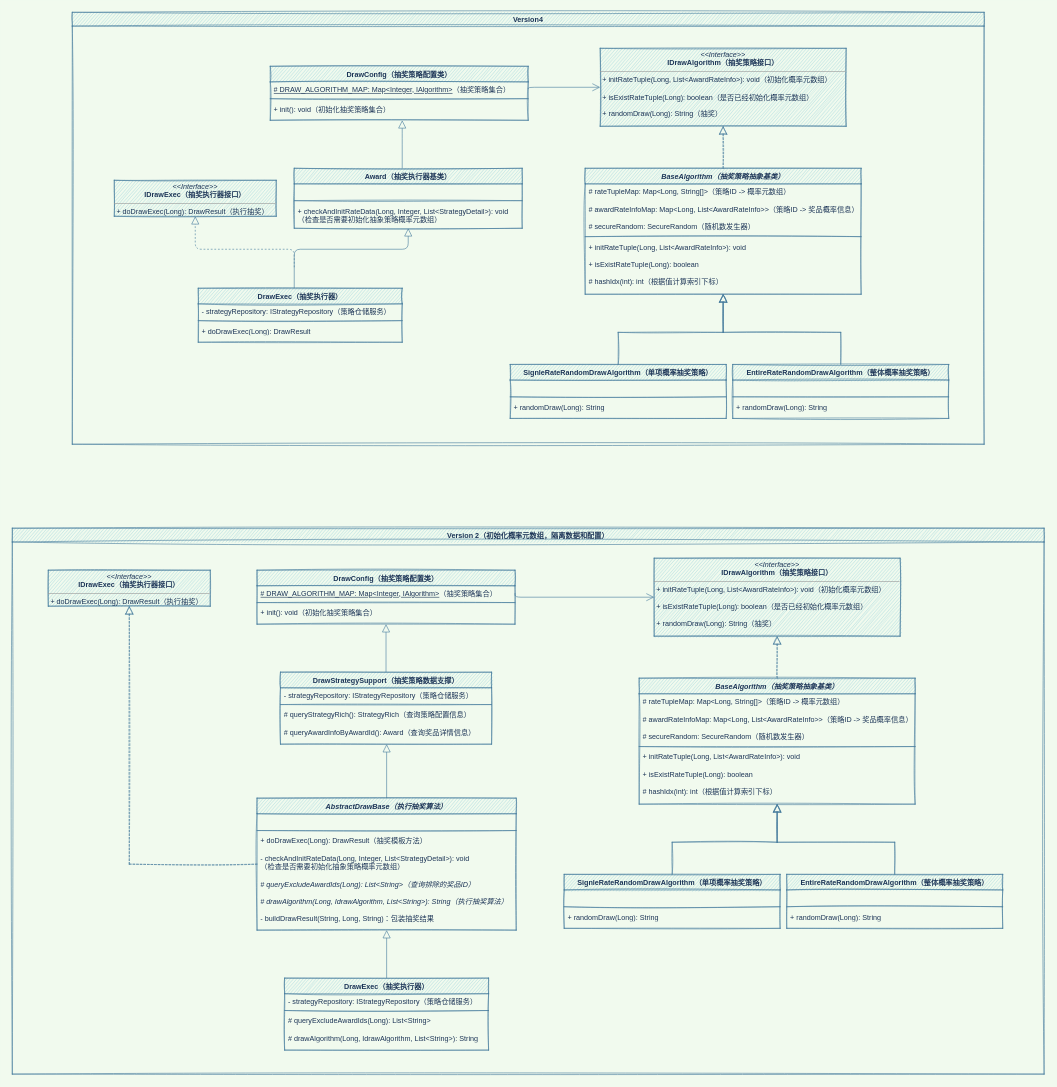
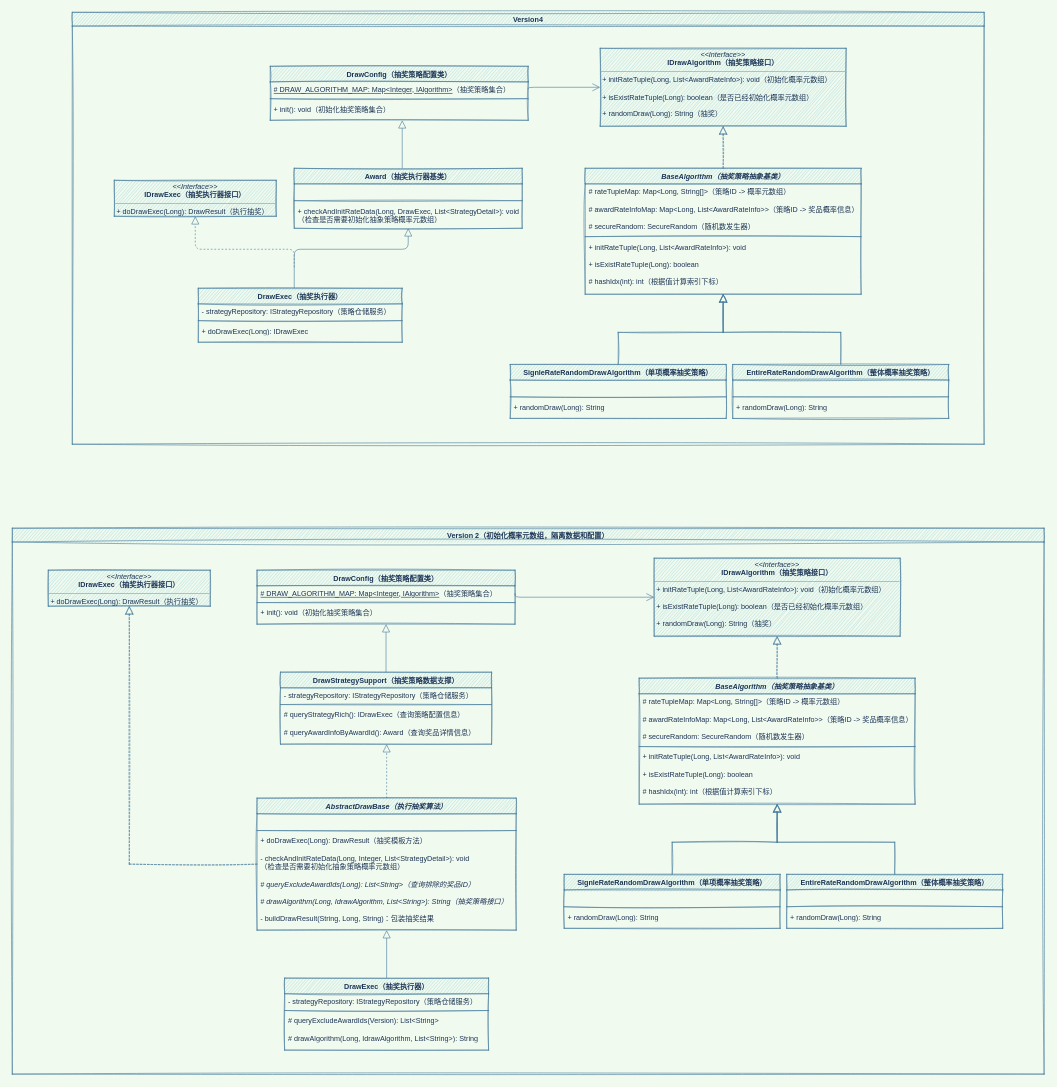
node "+ checkAndInitRateData(Long, Integer, List<StrategyDetail>): void （检查是否需要初始化抽象策略概率元数组）": label "+ checkAndInitRateData(Long, Integer, List<StrategyDetail>): void （检查是否需要初始化抽象策略概率元数组）" -> "+ checkAndInitRateData(Long, DrawExec, List<StrategyDetail>): void （检查是否需要初始化抽象策略概率元数组）"
node "+ doDrawExec(Long): DrawResult": label "+ doDrawExec(Long): DrawResult" -> "+ doDrawExec(Long): IDrawExec"
node "# queryStrategyRich(): StrategyRich（查询策略配置信息） # queryAwardInfoByAwardId(): Award（查询奖品详情信息）": label "# queryStrategyRich(): StrategyRich（查询策略配置信息） # queryAwardInfoByAwardId(): Award（查询奖品详情信息）" -> "# queryStrategyRich(): IDrawExec（查询策略配置信息） # queryAwardInfoByAwardId(): Award（查询奖品详情信息）"
edge "AbstractDrawBase（执行抽奖算法）" -> "DrawStrategySupport（抽奖策略数据支撑）": style solid -> dashed
node "+ doDrawExec(Long): DrawResult（抽奖模板方法） - checkAndInitRateData(Long, Integer, List<StrategyDetail>): void （检查是否需要初始化抽象策略概率元数组） # queryExcludeAwardIds(Long): List<String>（查询排除的奖品ID） # drawAlgorithm(Long, IdrawAlgorithm, List<String>): String（执行抽奖算法） - buildDrawResult(String, Long, String)：包装抽奖结果": label "+ doDrawExec(Long): DrawResult（抽奖模板方法） - checkAndInitRateData(Long, Integer, List<StrategyDetail>): void （检查是否需要初始化抽象策略概率元数组） # queryExcludeAwardIds(Long): List<String>（查询排除的奖品ID） # drawAlgorithm(Long, IdrawAlgorithm, List<String>): String（执行抽奖算法） - buildDrawResult(String, Long, String)：包装抽奖结果" -> "+ doDrawExec(Long): DrawResult（抽奖模板方法） - checkAndInitRateData(Long, Integer, List<StrategyDetail>): void （检查是否需要初始化抽象策略概率元数组） # queryExcludeAwardIds(Long): List<String>（查询排除的奖品ID） # drawAlgorithm(Long, IdrawAlgorithm, List<String>): String（抽奖策略接口） - buildDrawResult(String, Long, String)：包装抽奖结果"
node "# queryExcludeAwardIds(Long): List<String> # drawAlgorithm(Long, IdrawAlgorithm, List<String>): String": label "# queryExcludeAwardIds(Long): List<String> # drawAlgorithm(Long, IdrawAlgorithm, List<String>): String" -> "# queryExcludeAwardIds(Version): List<String> # drawAlgorithm(Long, IdrawAlgorithm, List<String>): String"
